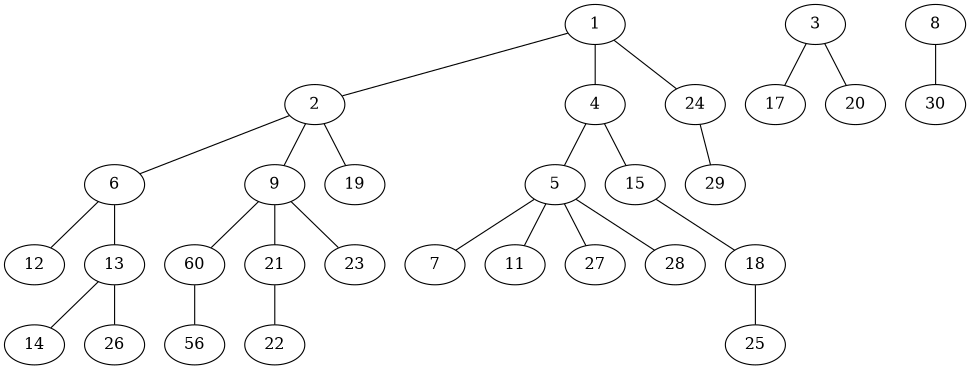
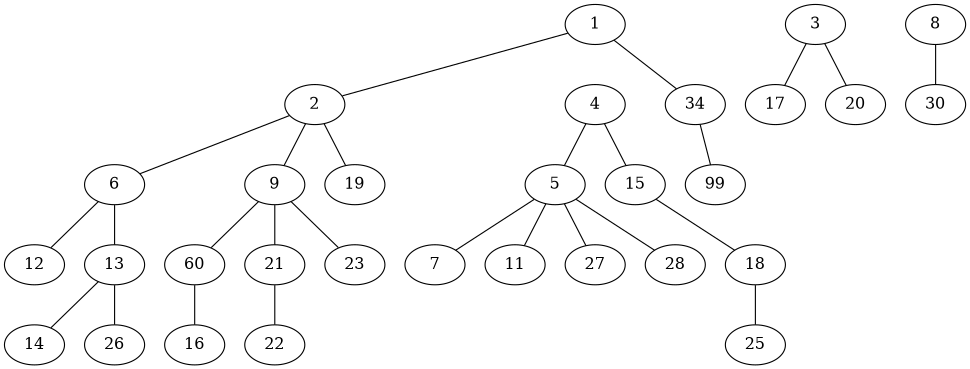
edge "1" -- "4": removed
node "24": label "24" -> "34"
node "29": label "29" -> "99"
node "56": label "56" -> "16"
